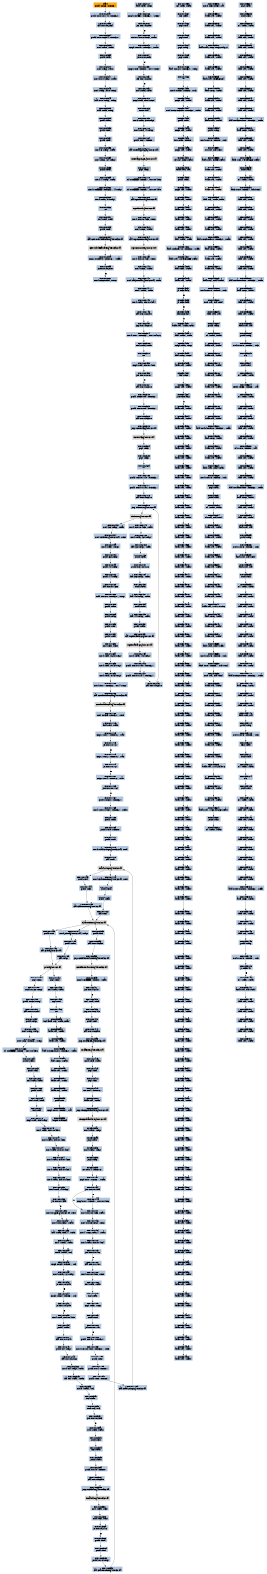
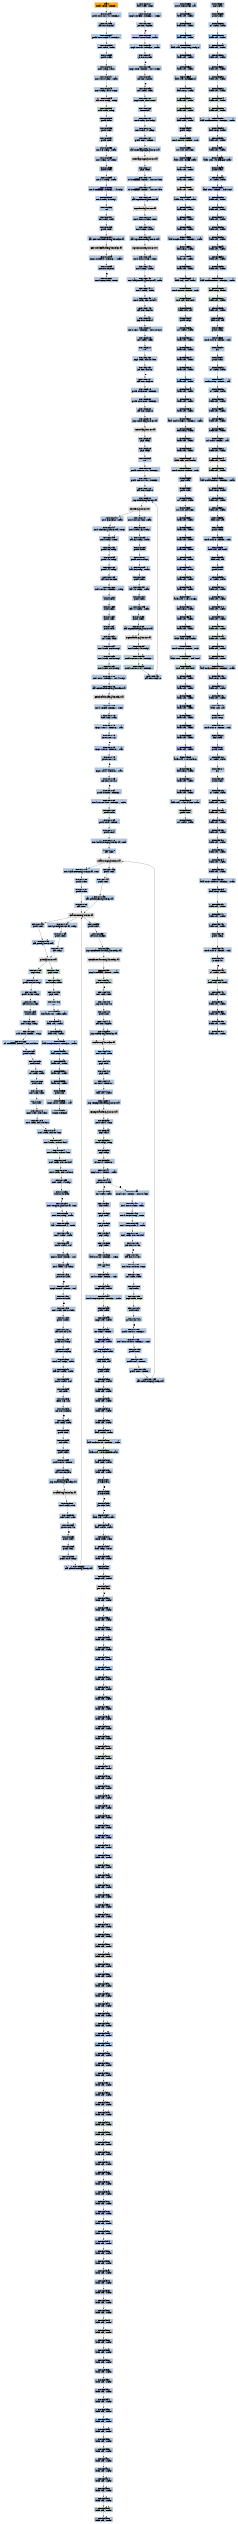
edge "0x010017a4 jne 0x01001b5f" -> "0x010017b1 movl 0x01004898, %eax": now "0x010017a4 jne 0x01001b5f" -> "0x01001b5f xorl %eax, %eax"
